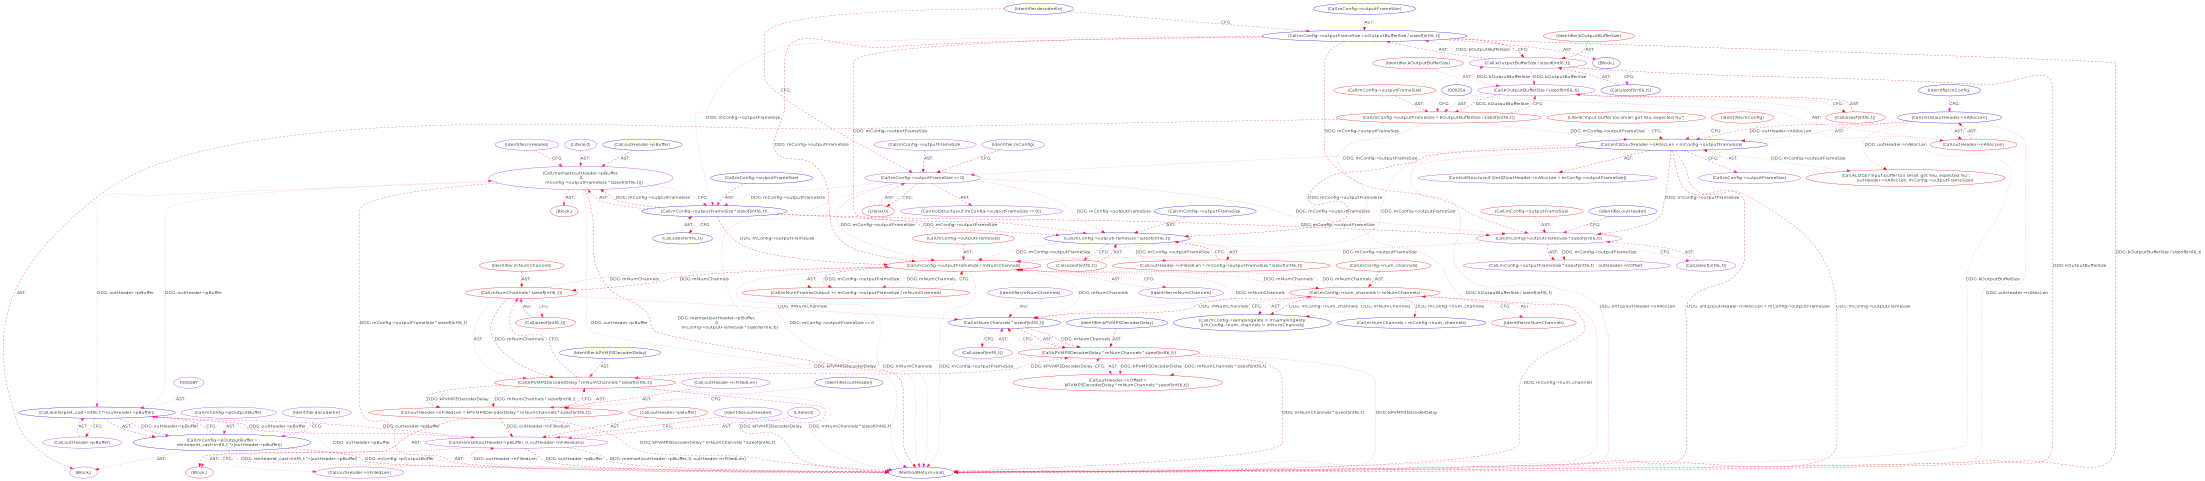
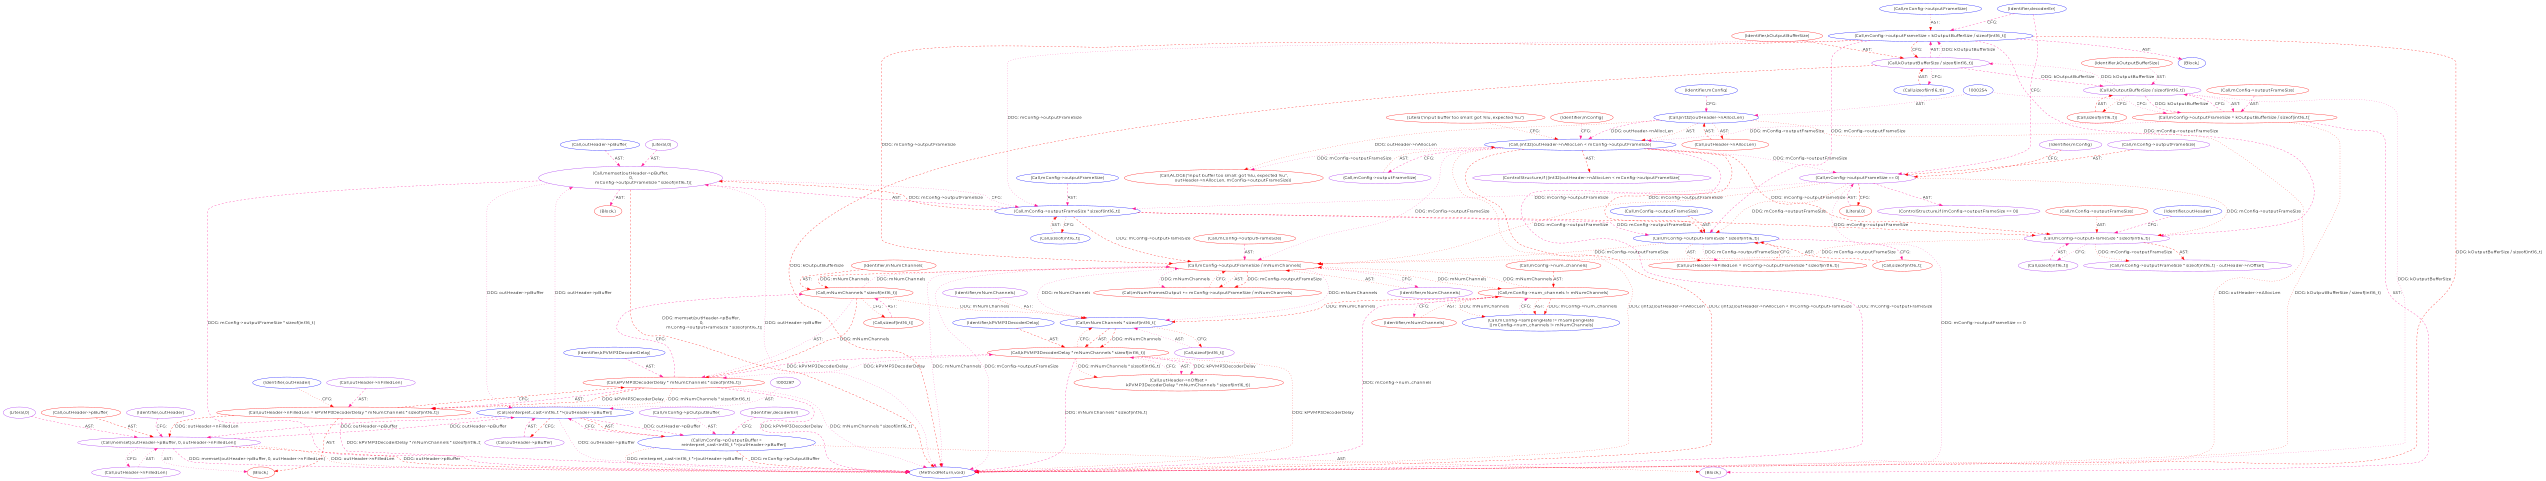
edge "1000254" -> "(Call,outHeader->nAllocLen)": now "1000254" -> "(Call,(int32)outHeader->nAllocLen)"
node "(Identifier,inHeader)": removed
node "(Call,mNumChannels = mConfig->num_channels)": removed
